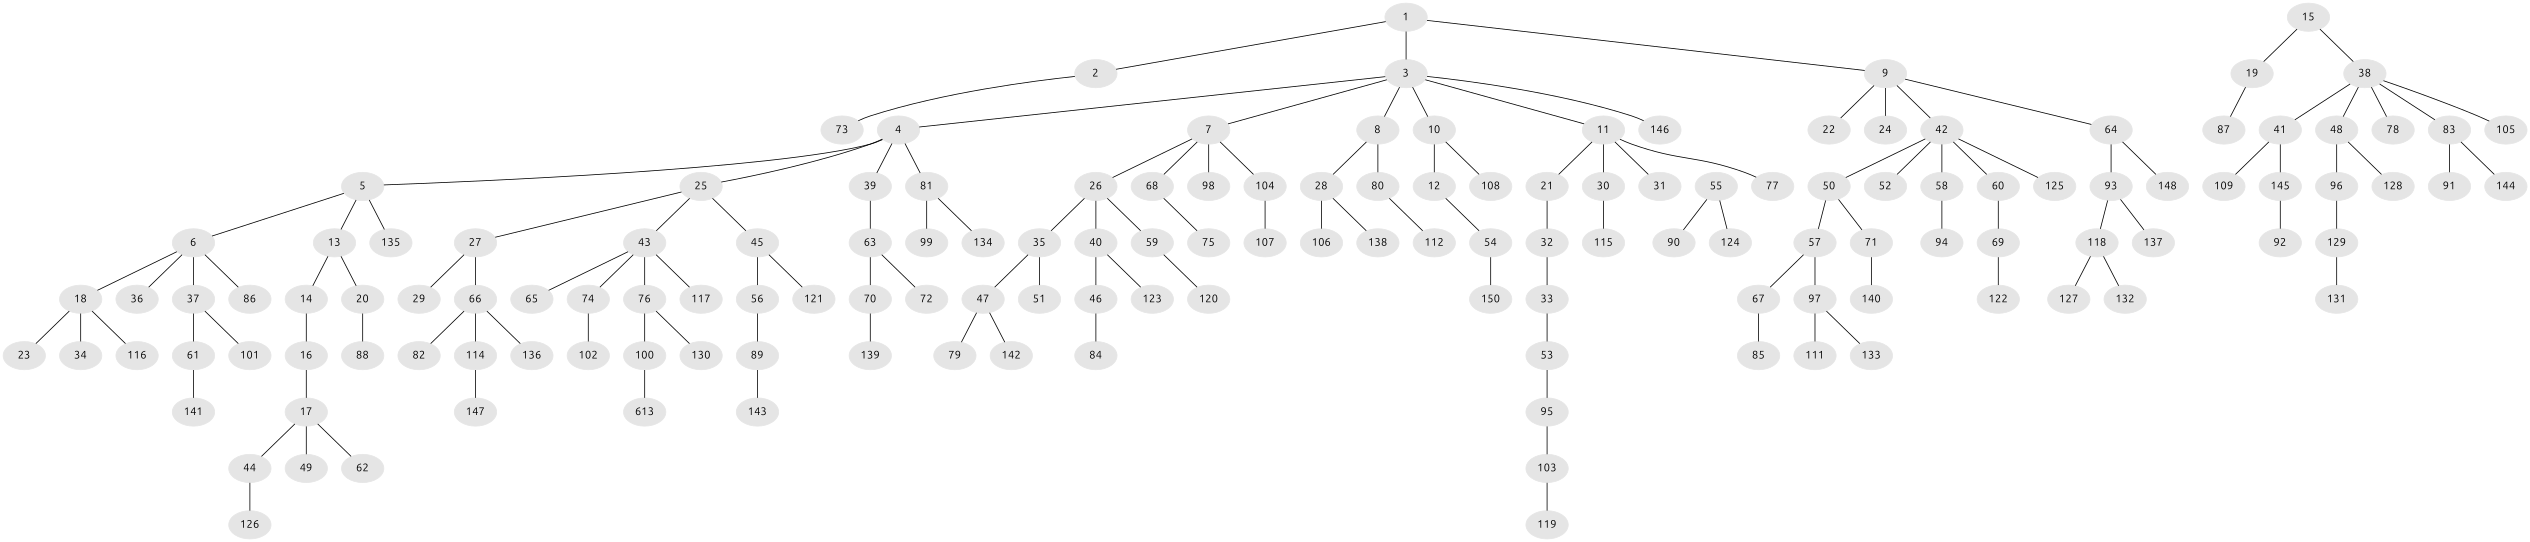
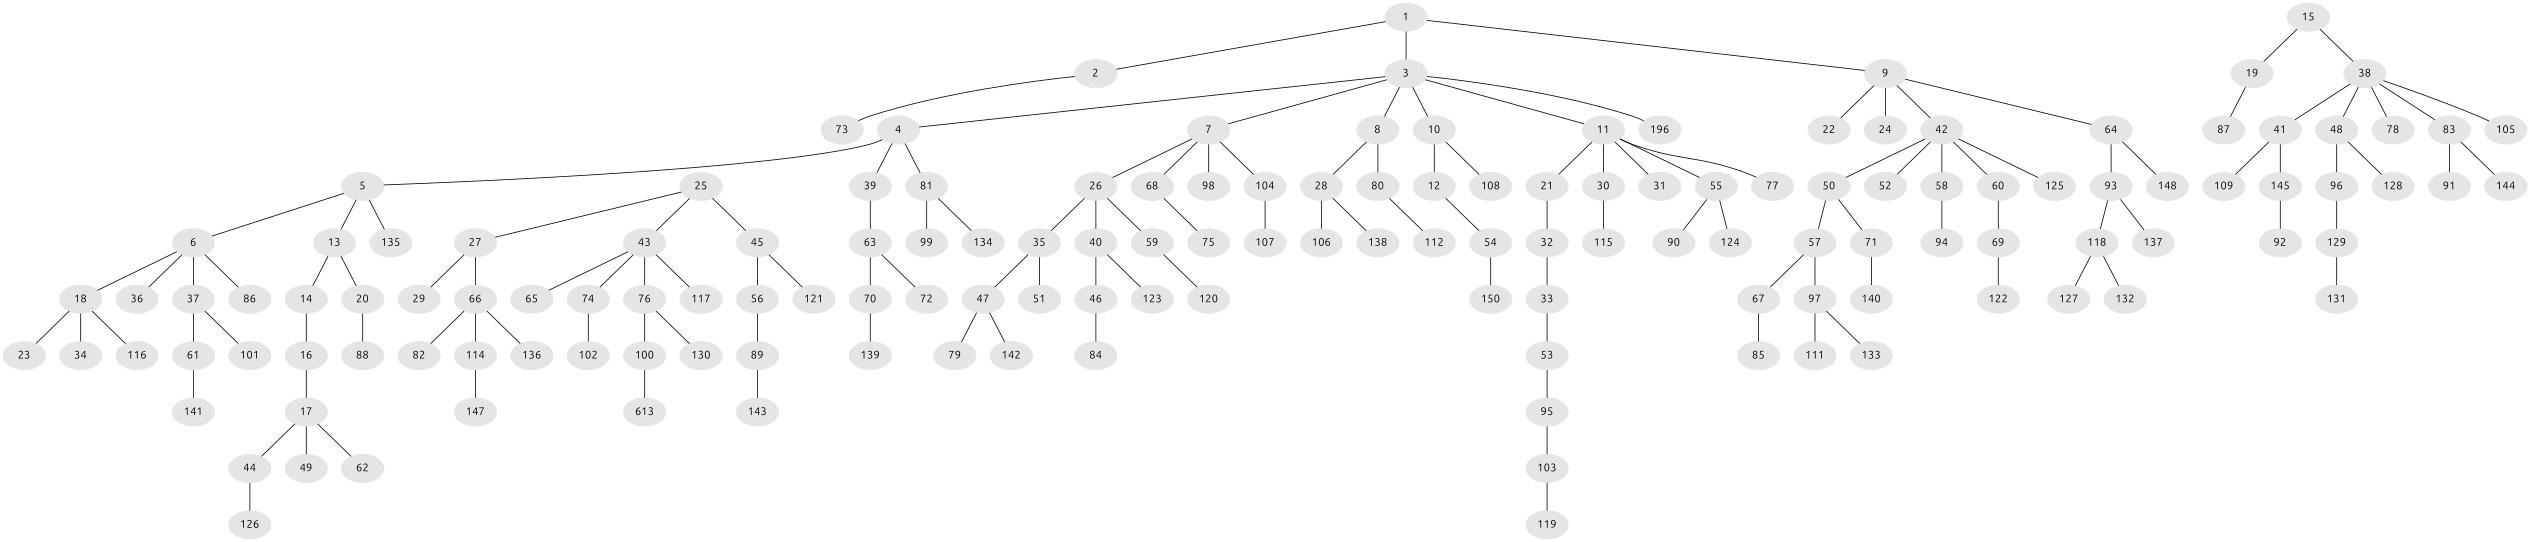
node "146": label "146" -> "196"
edge "11" -- "55": added
edge "4" -- "25": removed
